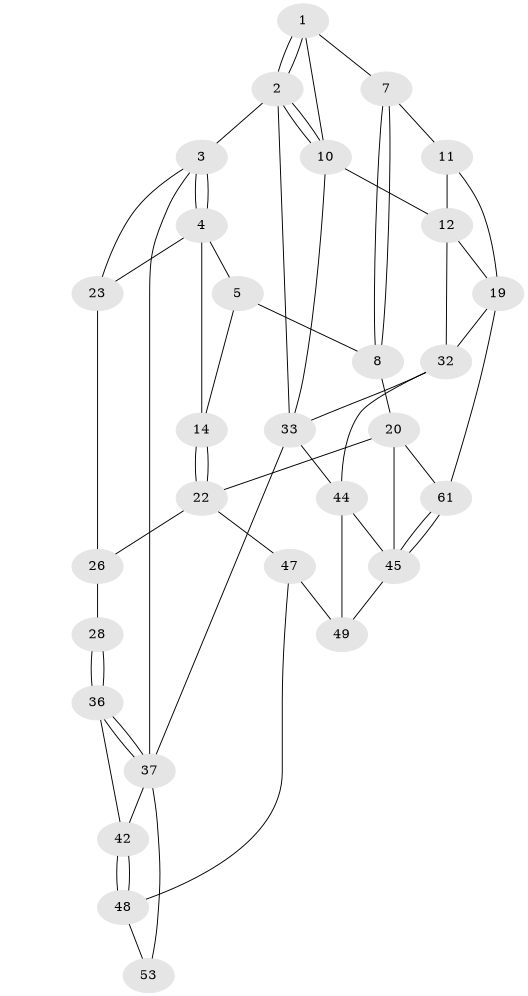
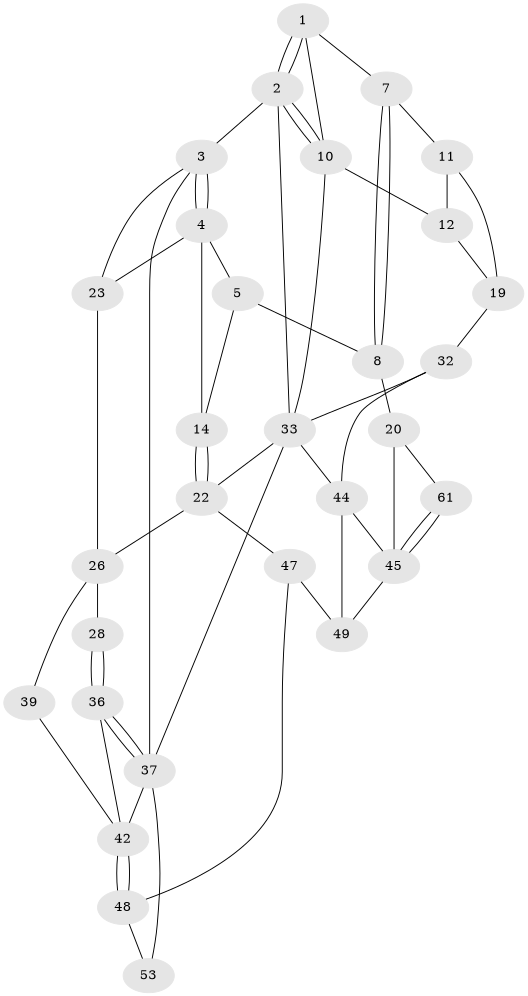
edge "12" -- "32": removed
edge "19" -- "61": removed
edge "20" -- "22": now "33" -- "22"
node "39": added
